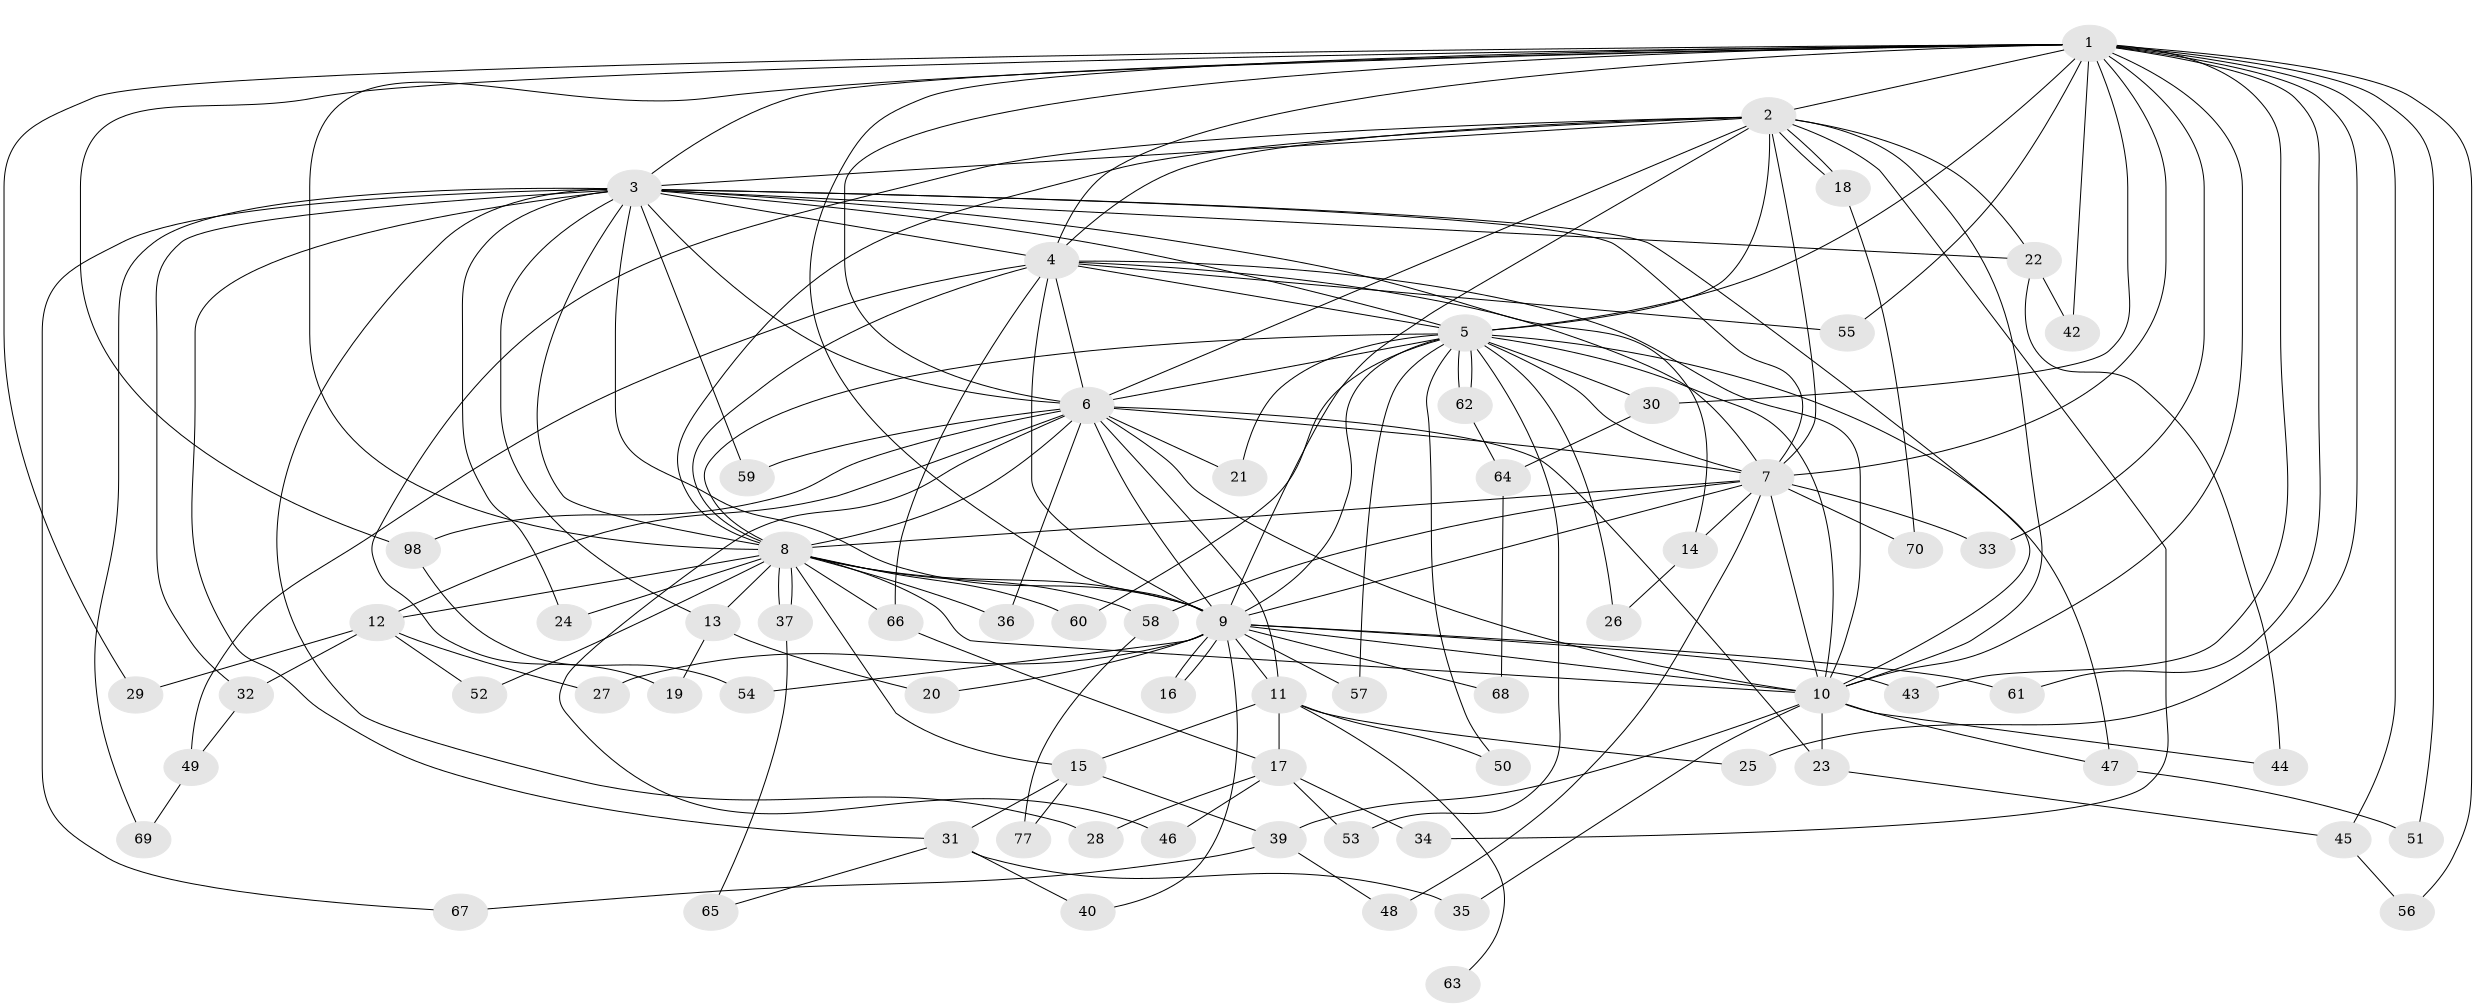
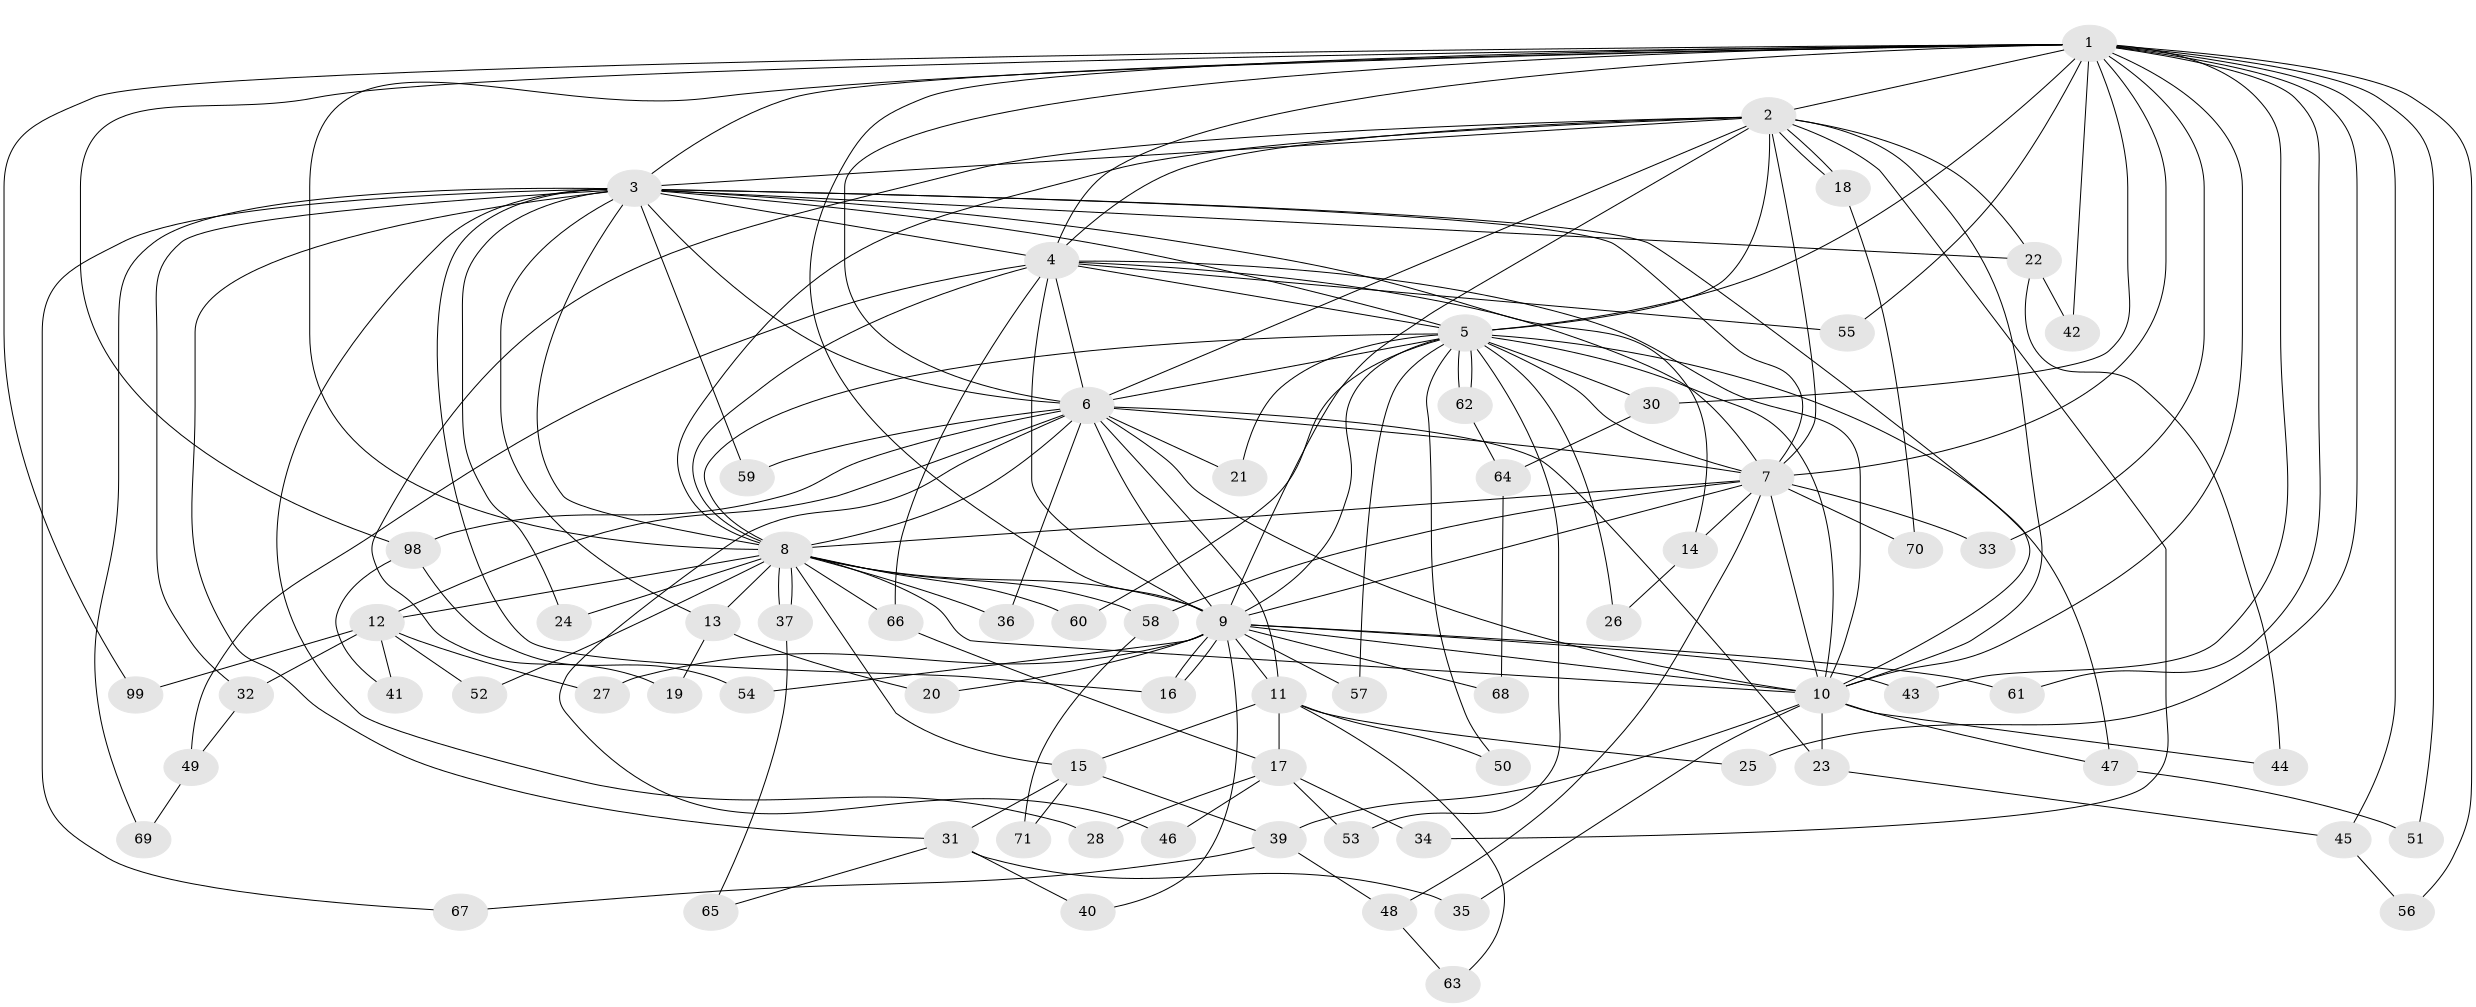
edge "3" -- "9": now "3" -- "16"
node "29": label "29" -> "99"
node "41": added
node "77": label "77" -> "71"
edge "48" -- "63": added
